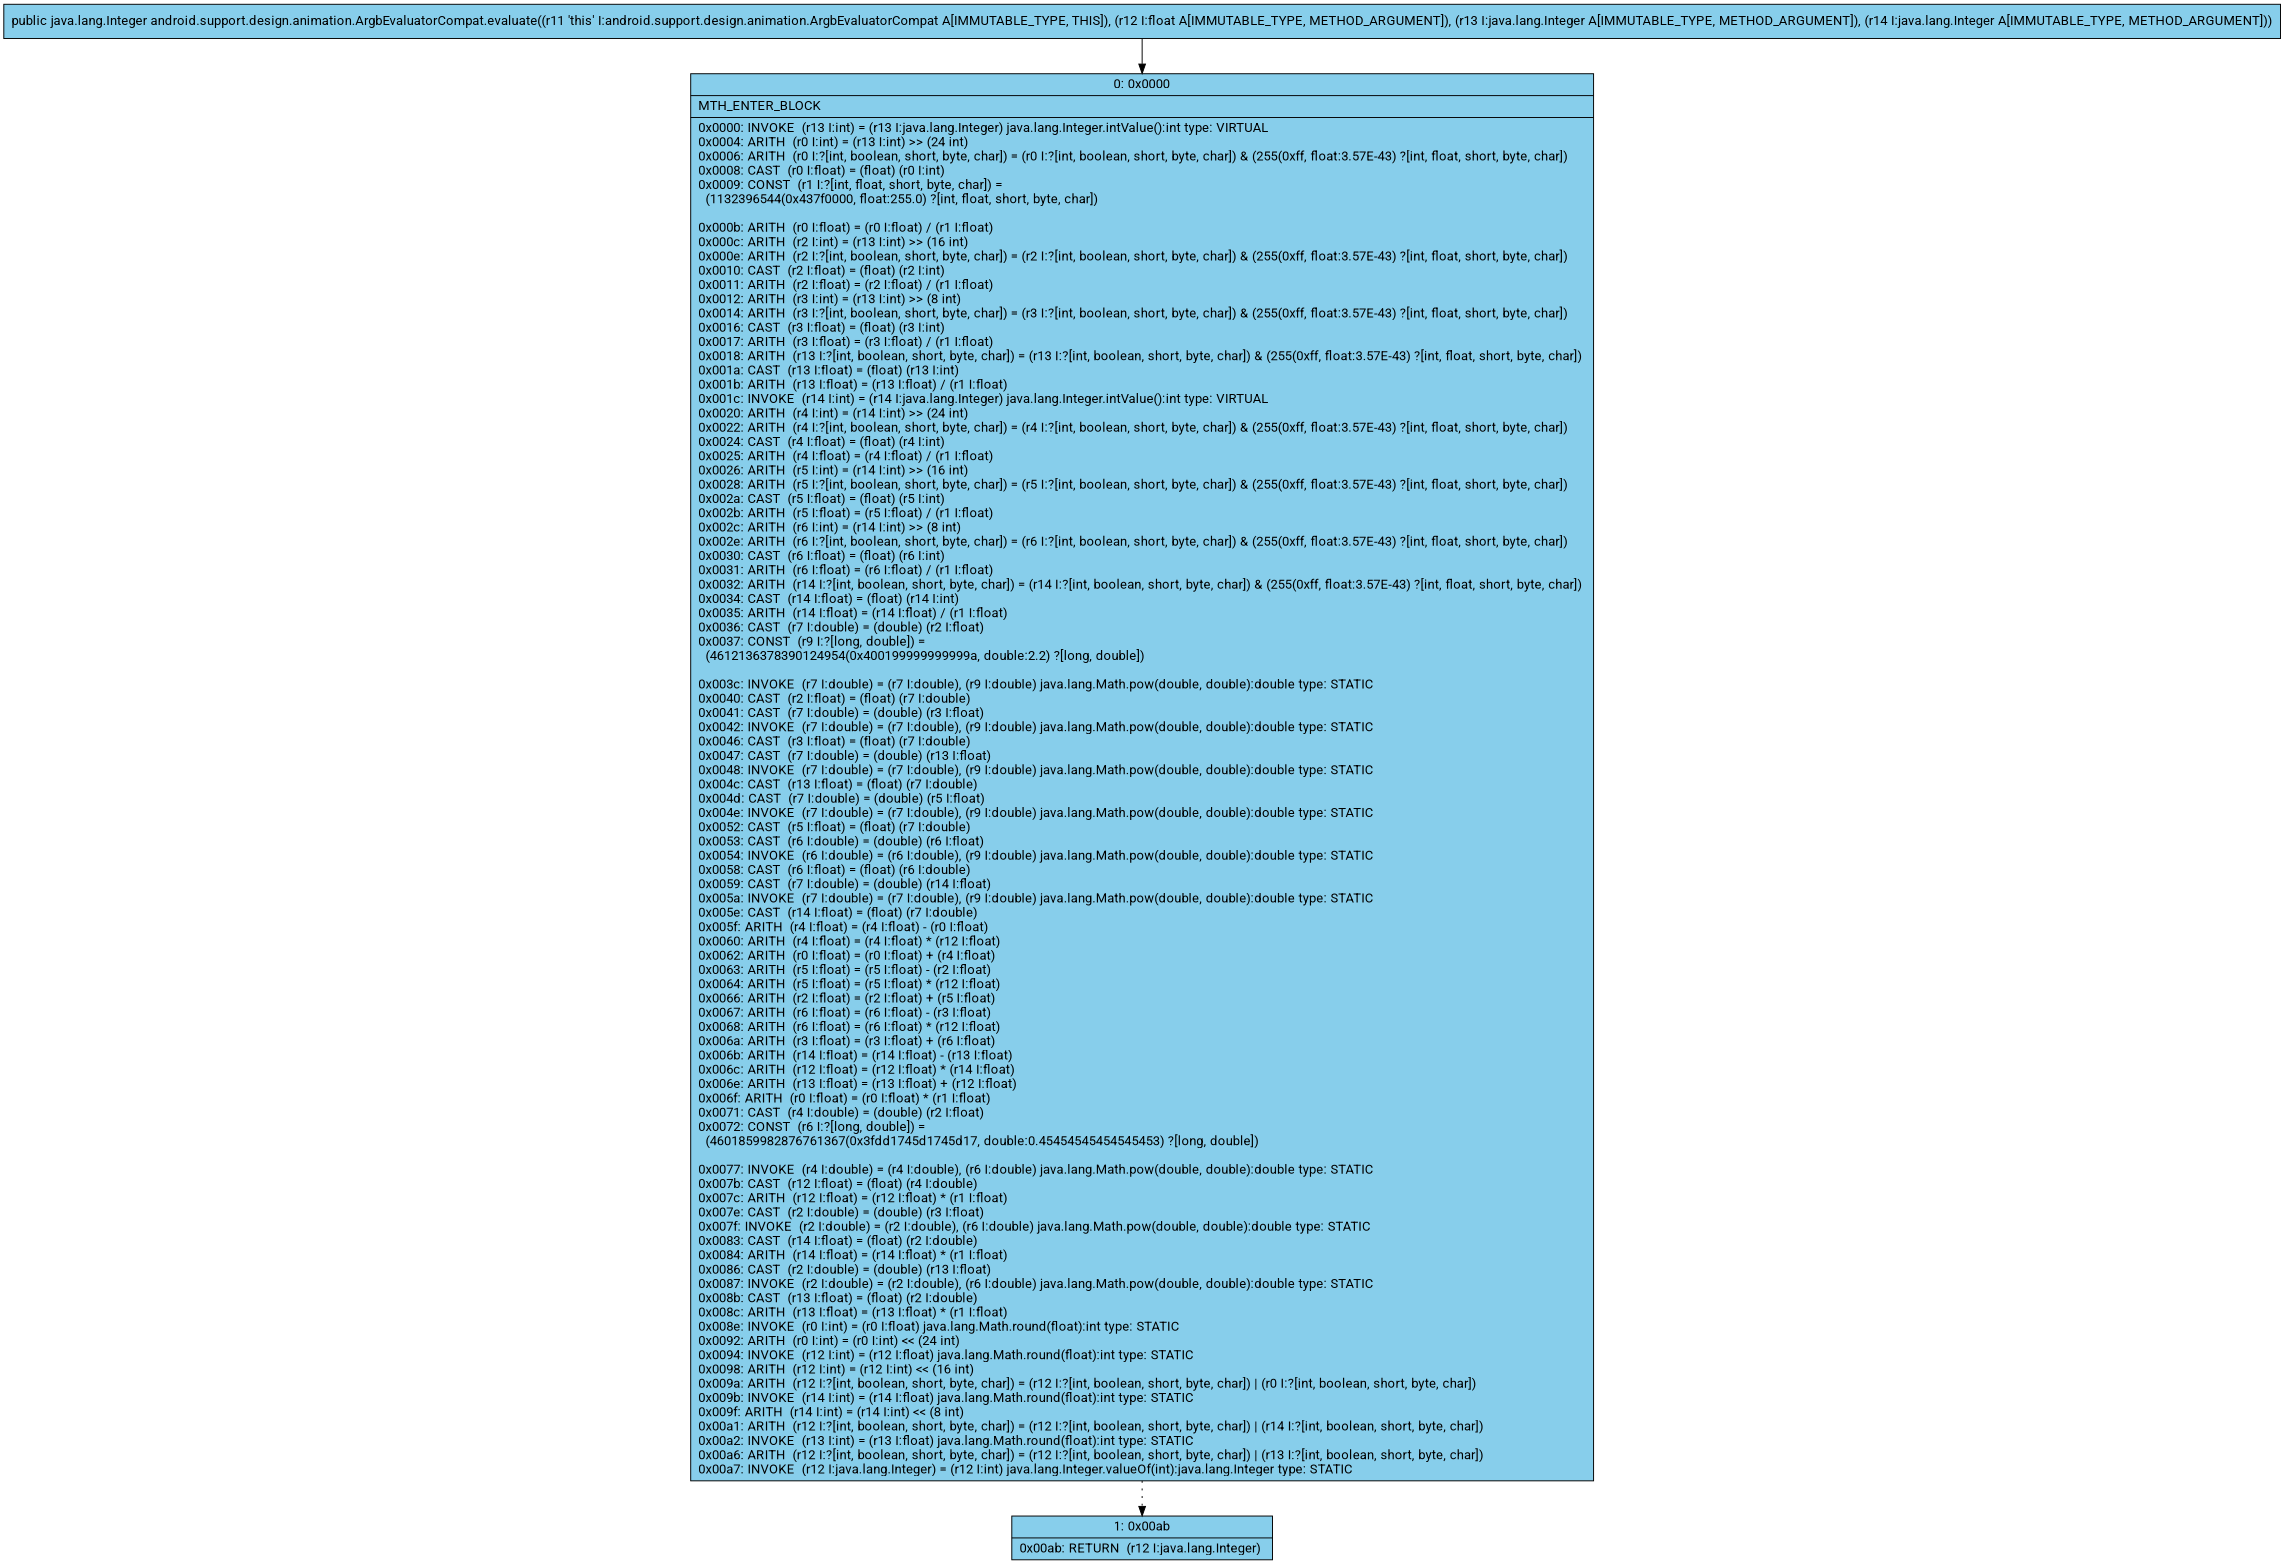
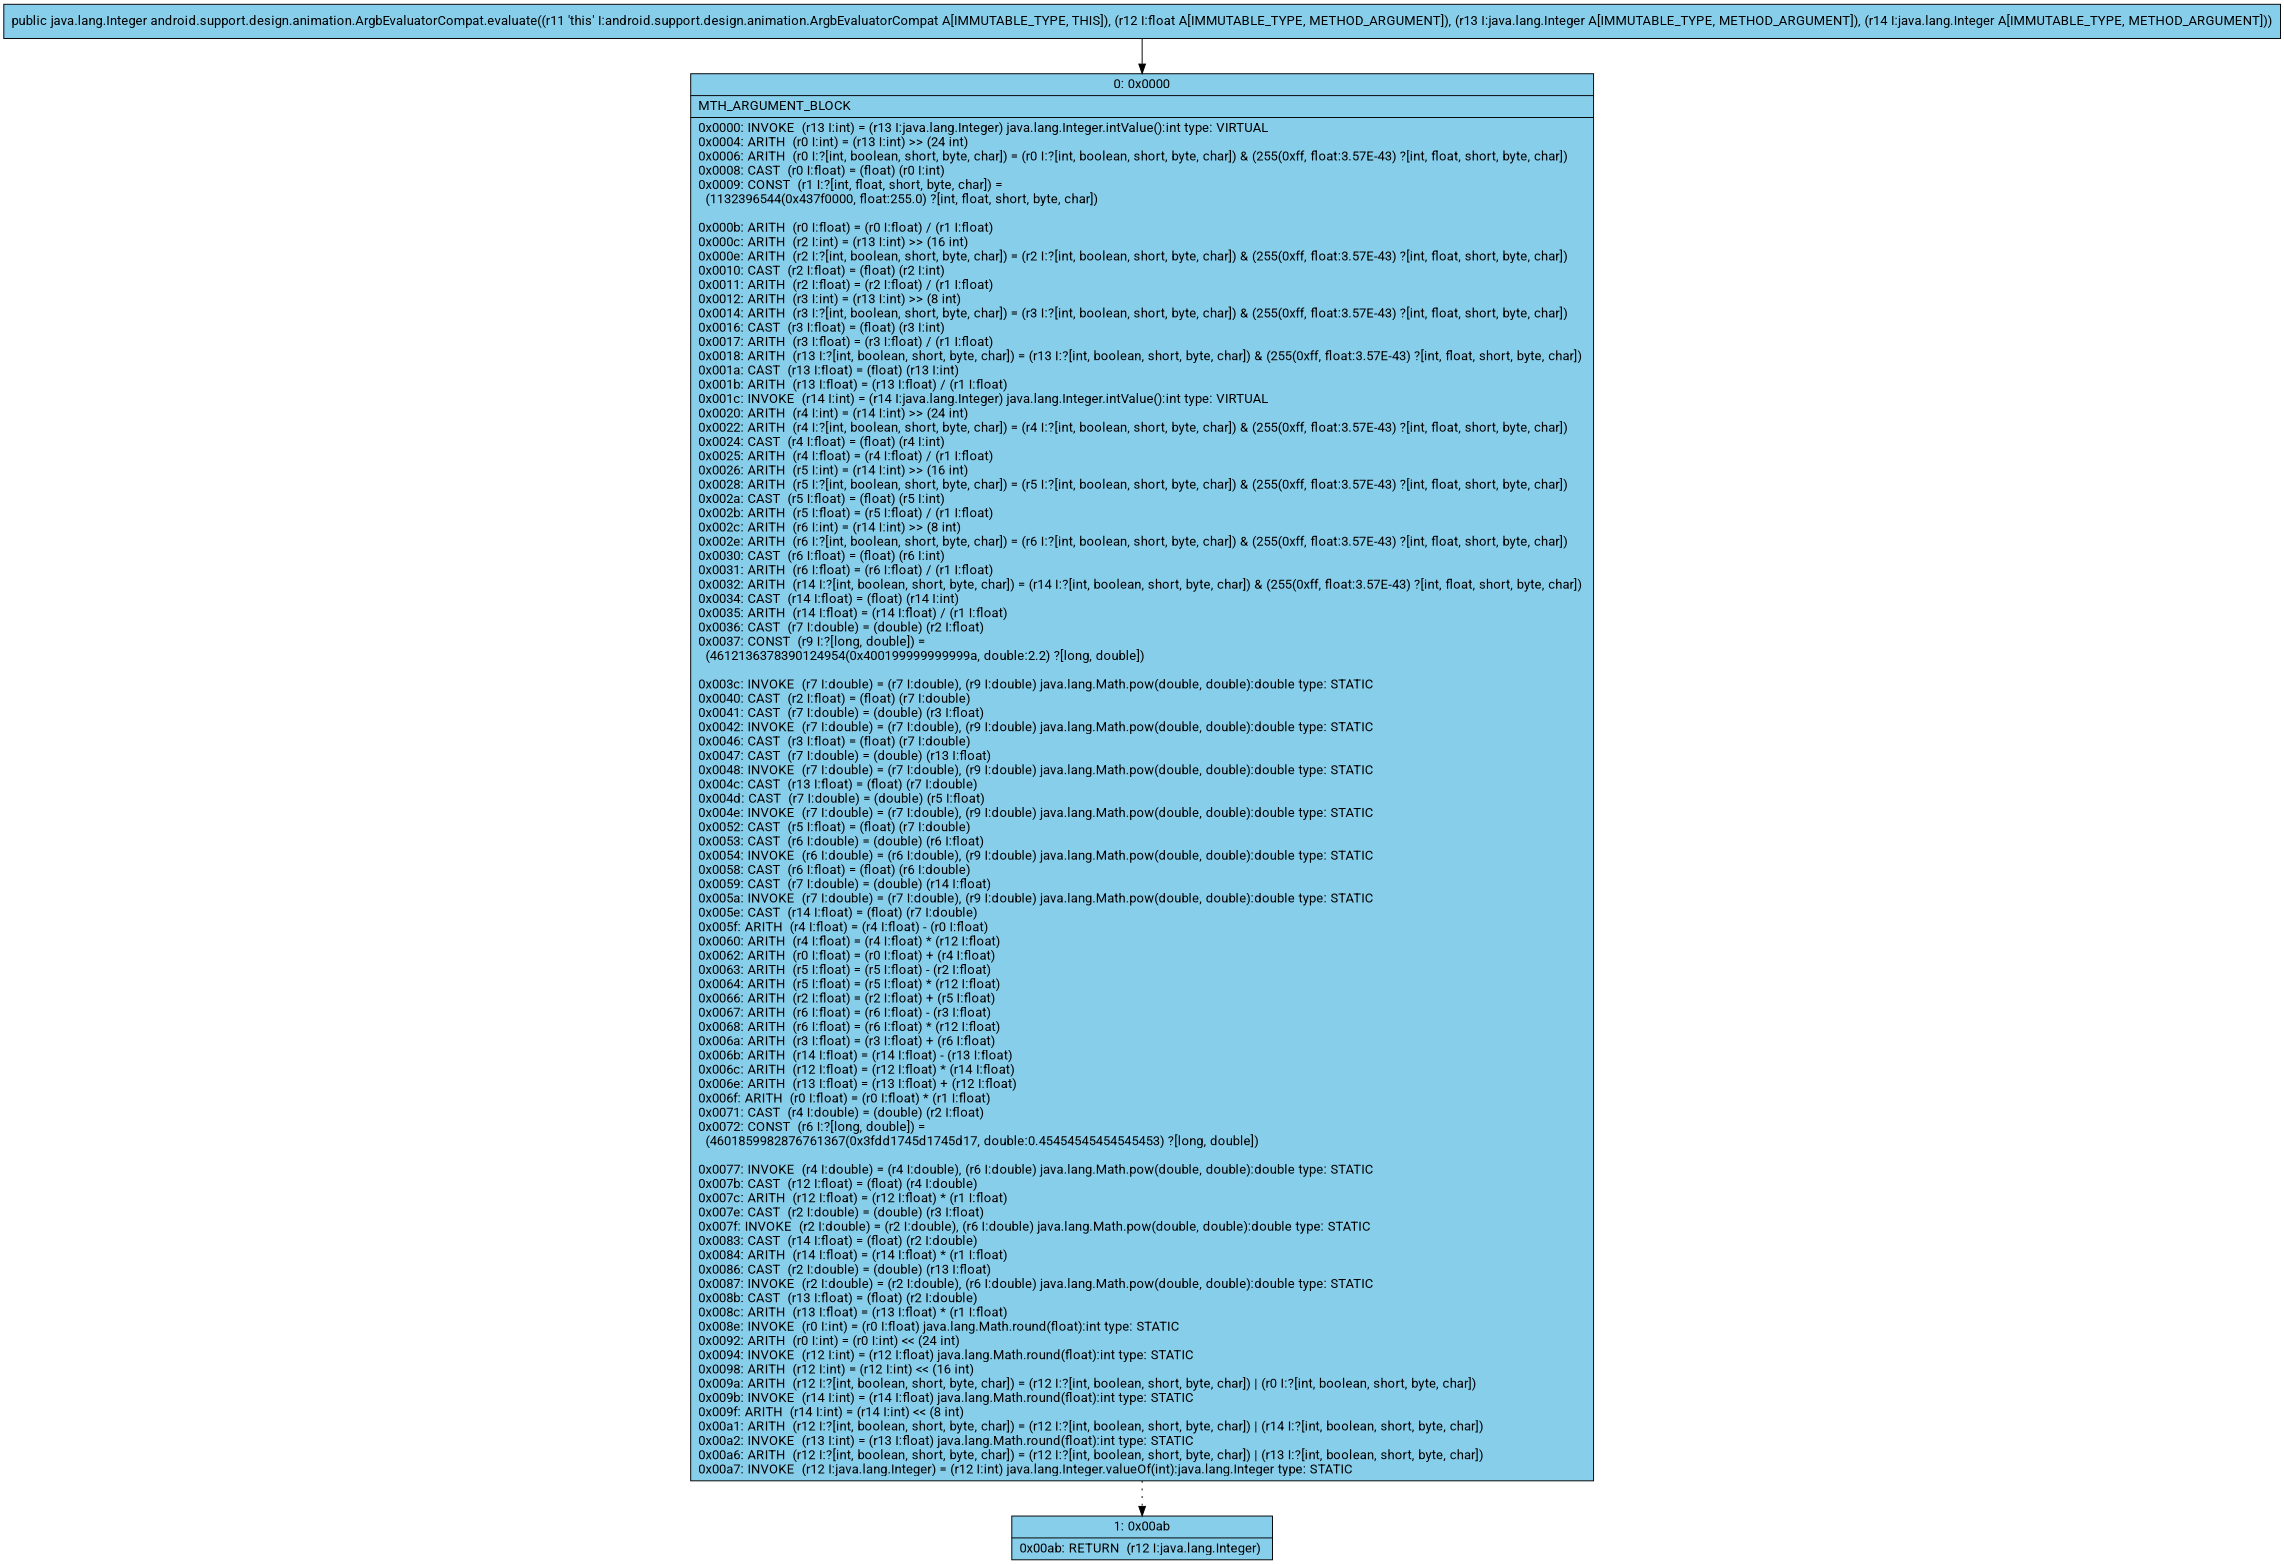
node "0: 0x0000": text "MTH_ENTER_BLOCK" -> "MTH_ARGUMENT_BLOCK"
